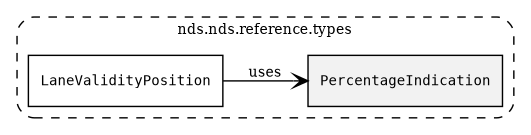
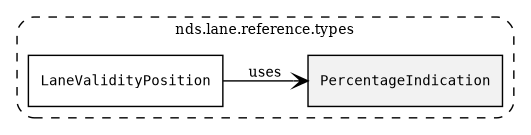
cluster "nds.nds.reference.types": label "nds.nds.reference.types" -> "nds.lane.reference.types"
